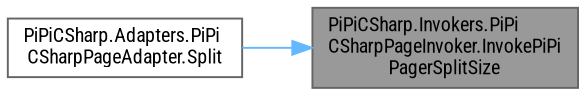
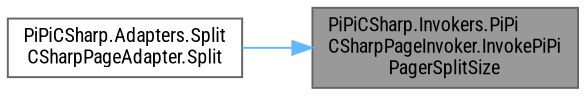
node "PiPiCSharp.Adapters.PiPi CSharpPageAdapter.Split": label "PiPiCSharp.Adapters.PiPi CSharpPageAdapter.Split" -> "PiPiCSharp.Adapters.Split CSharpPageAdapter.Split"
